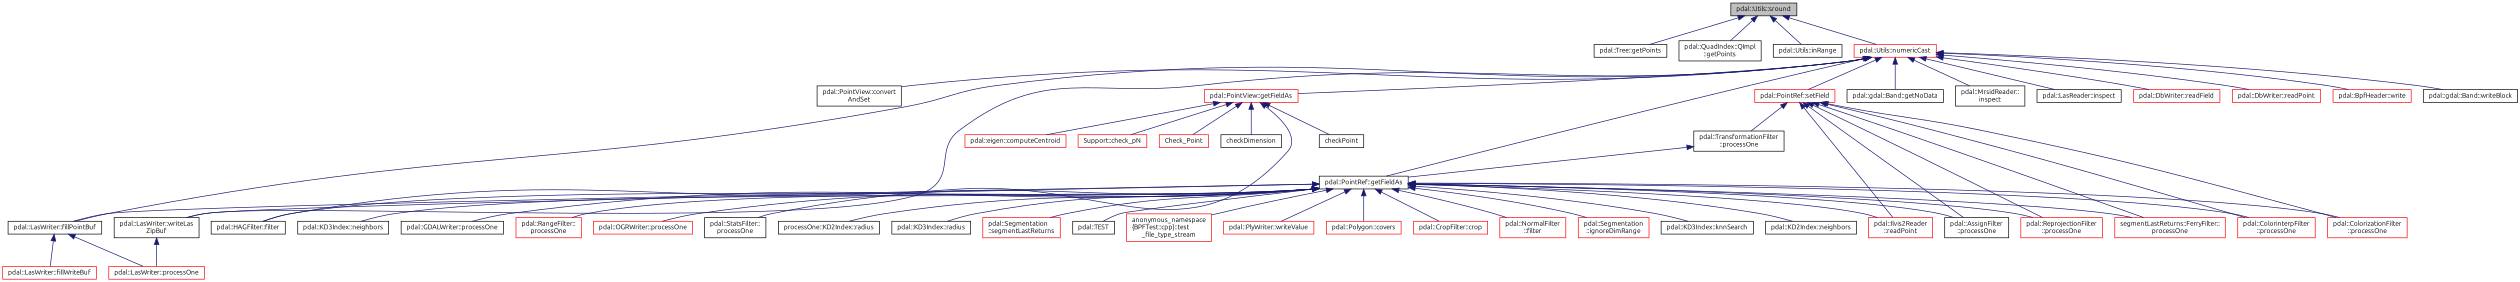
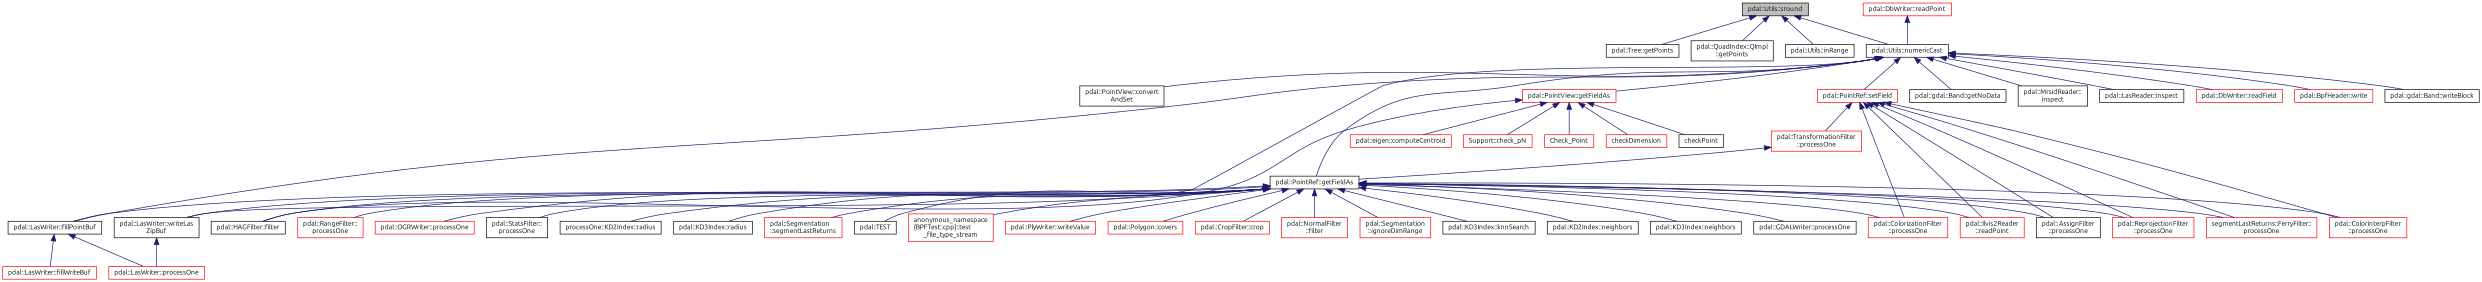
node "pdal::Utils::numericCast": color red -> black
edge "pdal::DbWriter::readPoint" -> "pdal::Utils::numericCast": reversed
node "checkDimension": color black -> red
node "pdal::TransformationFilter ::processOne": color black -> red
